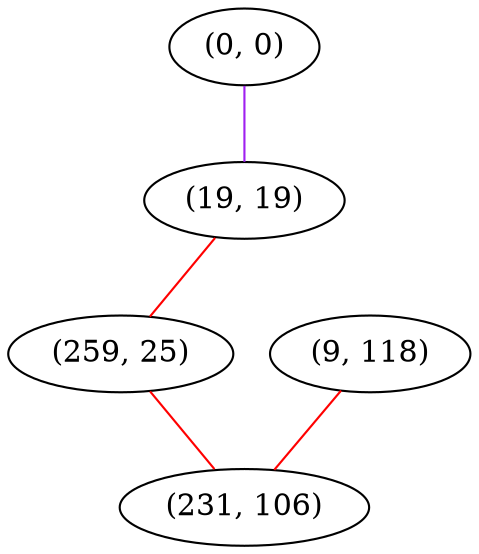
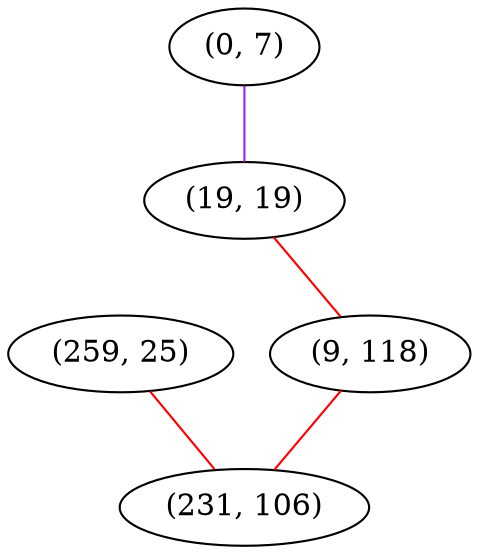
node "(0, 0)": label "(0, 0)" -> "(0, 7)"
edge "(19, 19)" -- "(259, 25)": now "(19, 19)" -- "(9, 118)"
